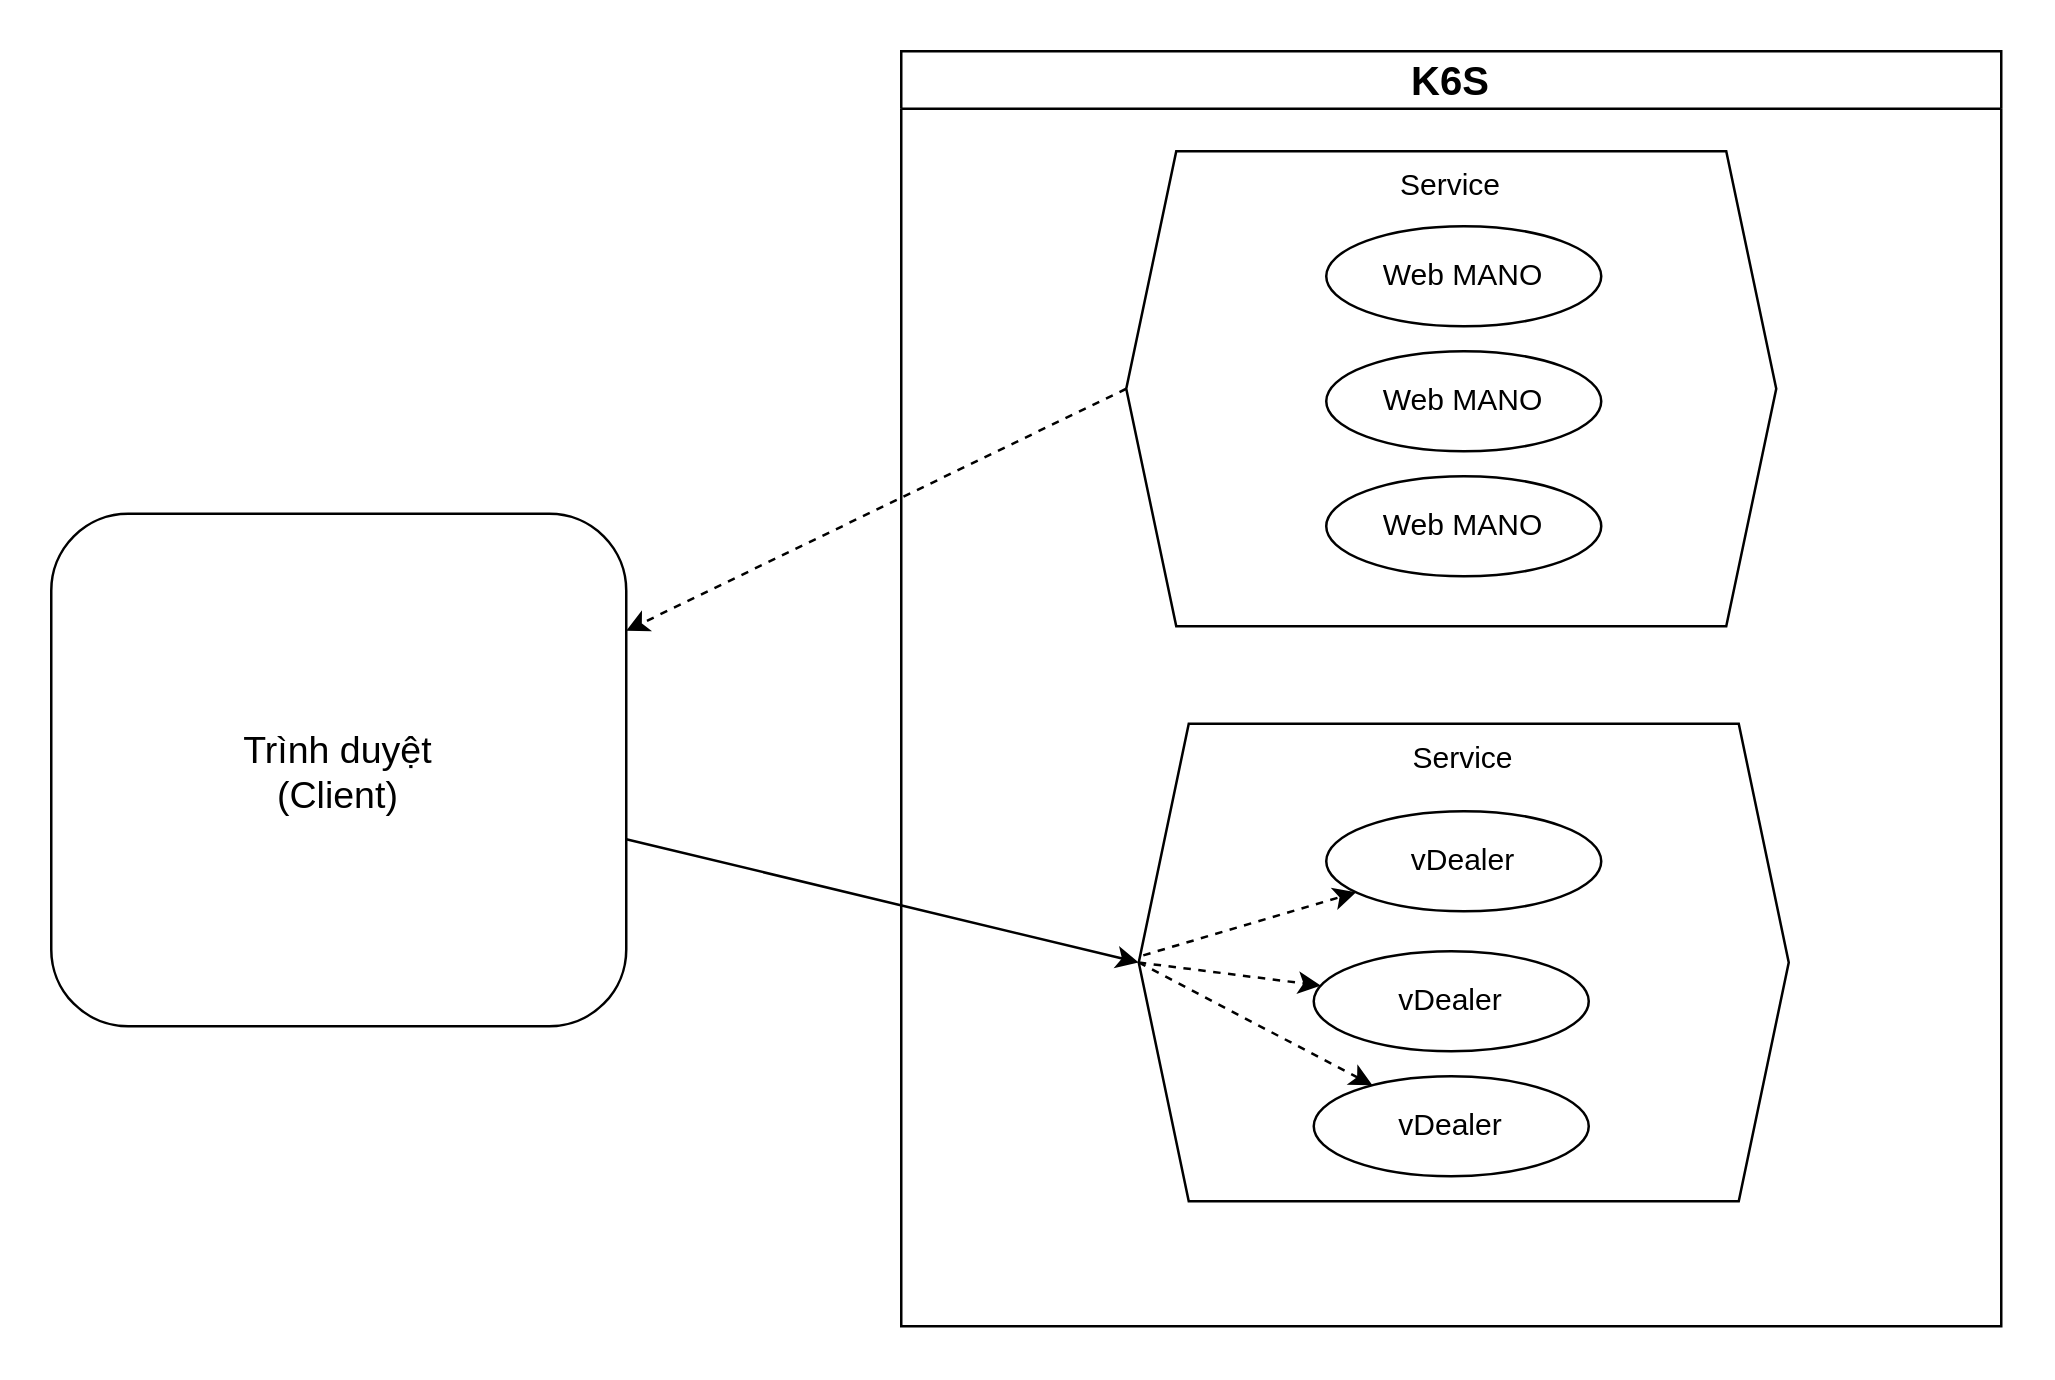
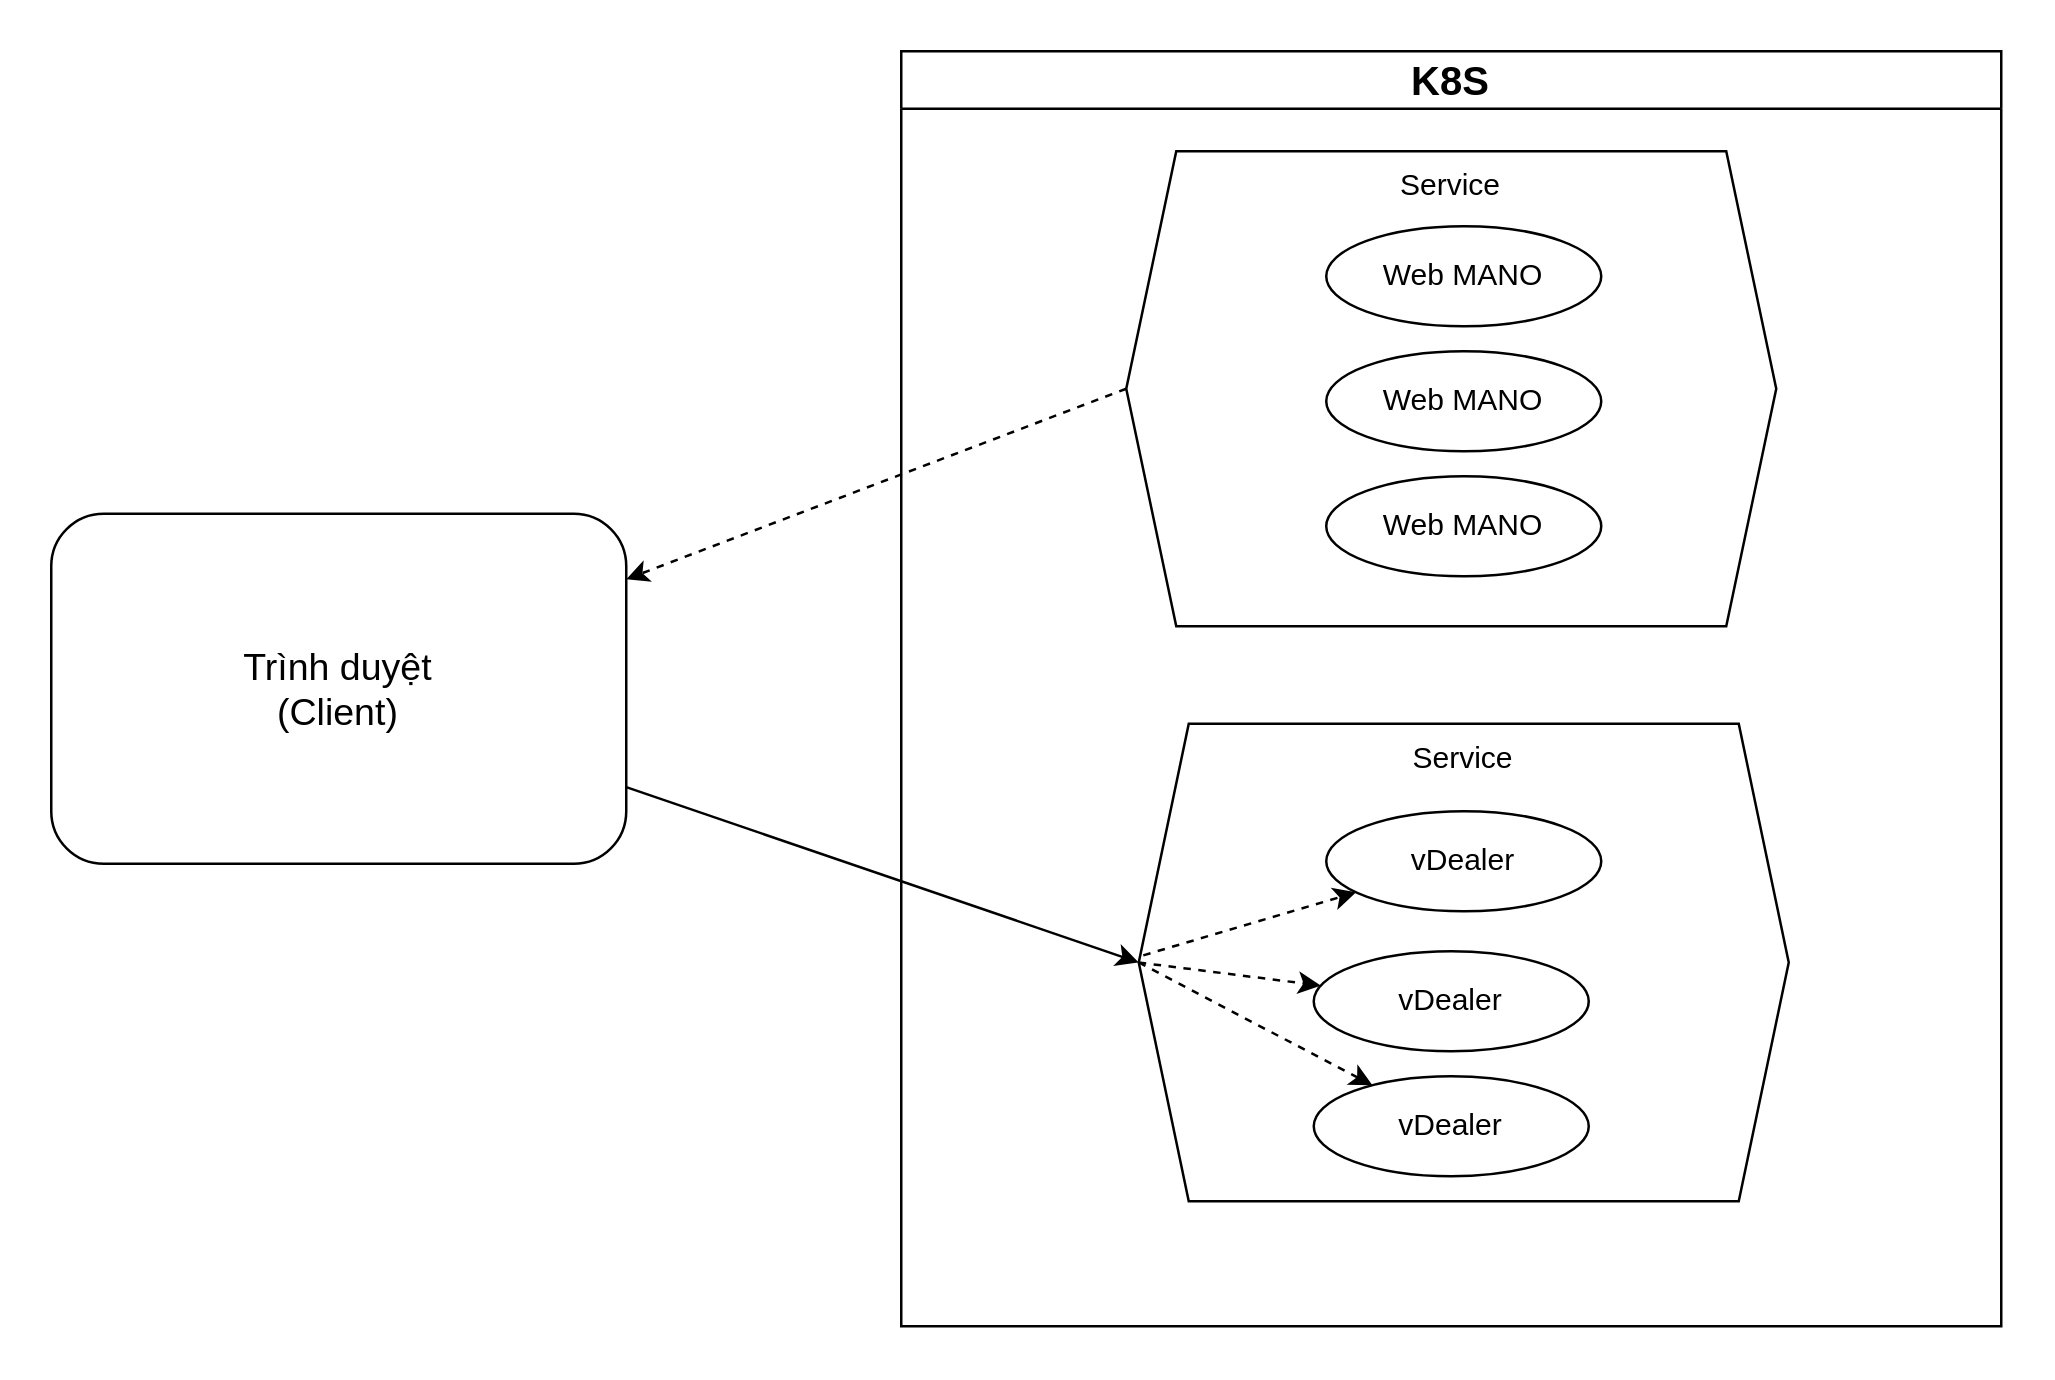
node "K6S": label "K6S" -> "K8S"
node "Trình duyệt(Client)": size 575x513 -> 575x350
